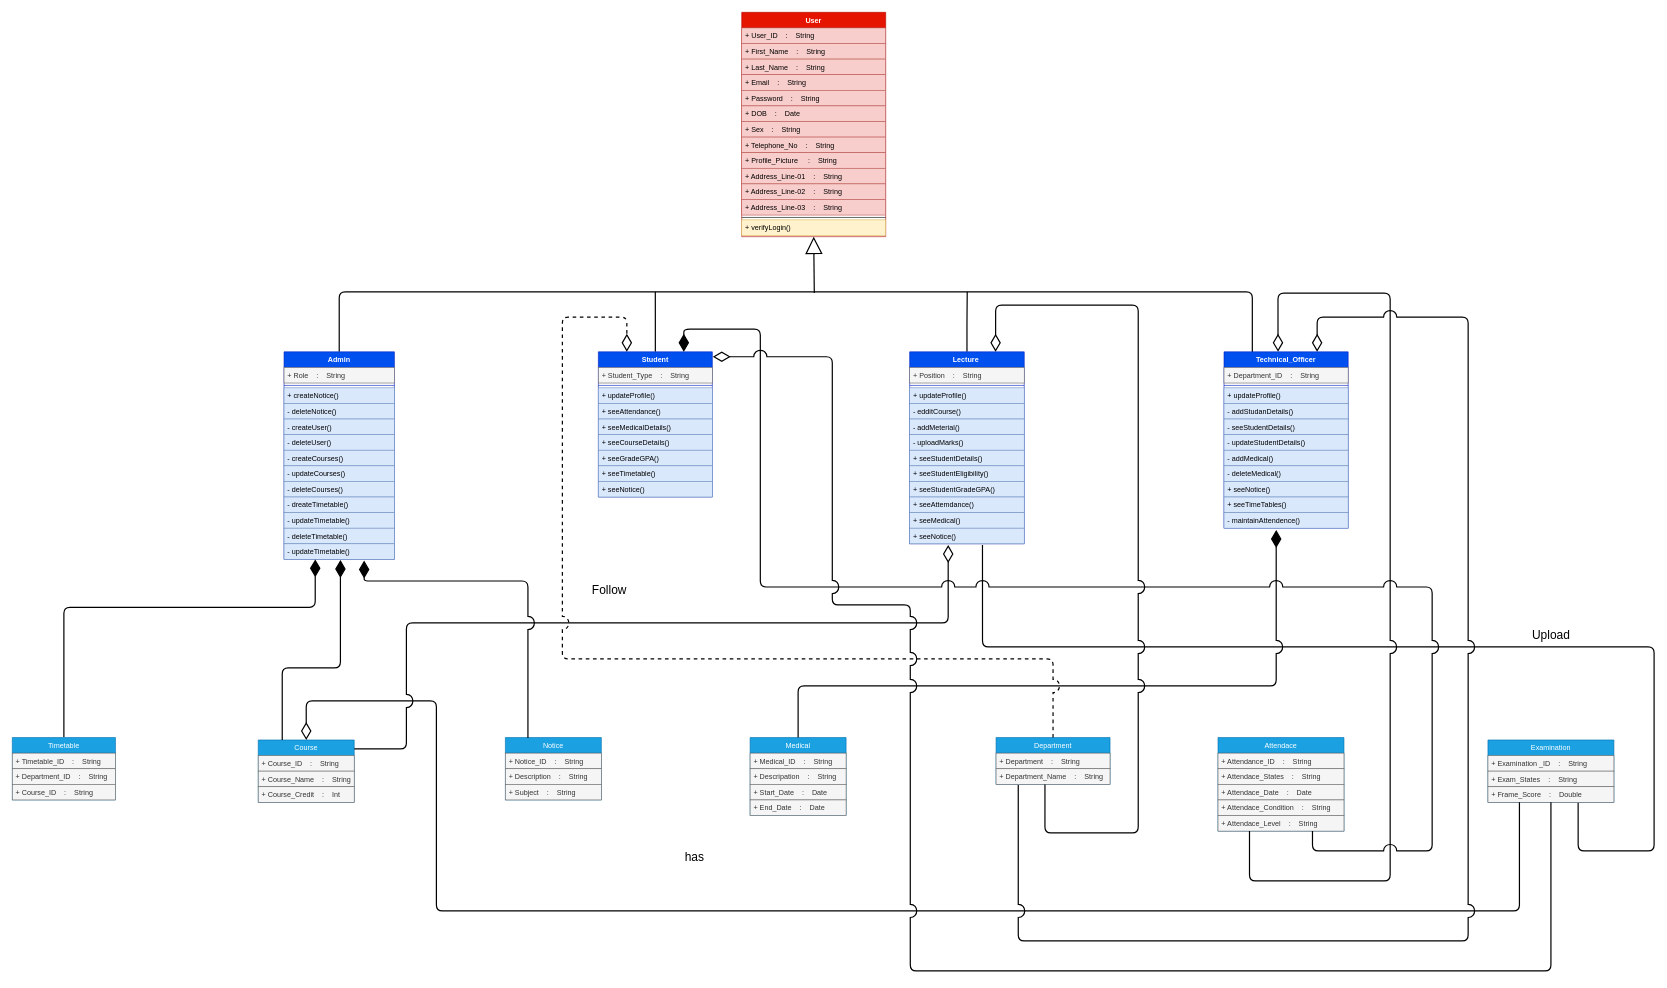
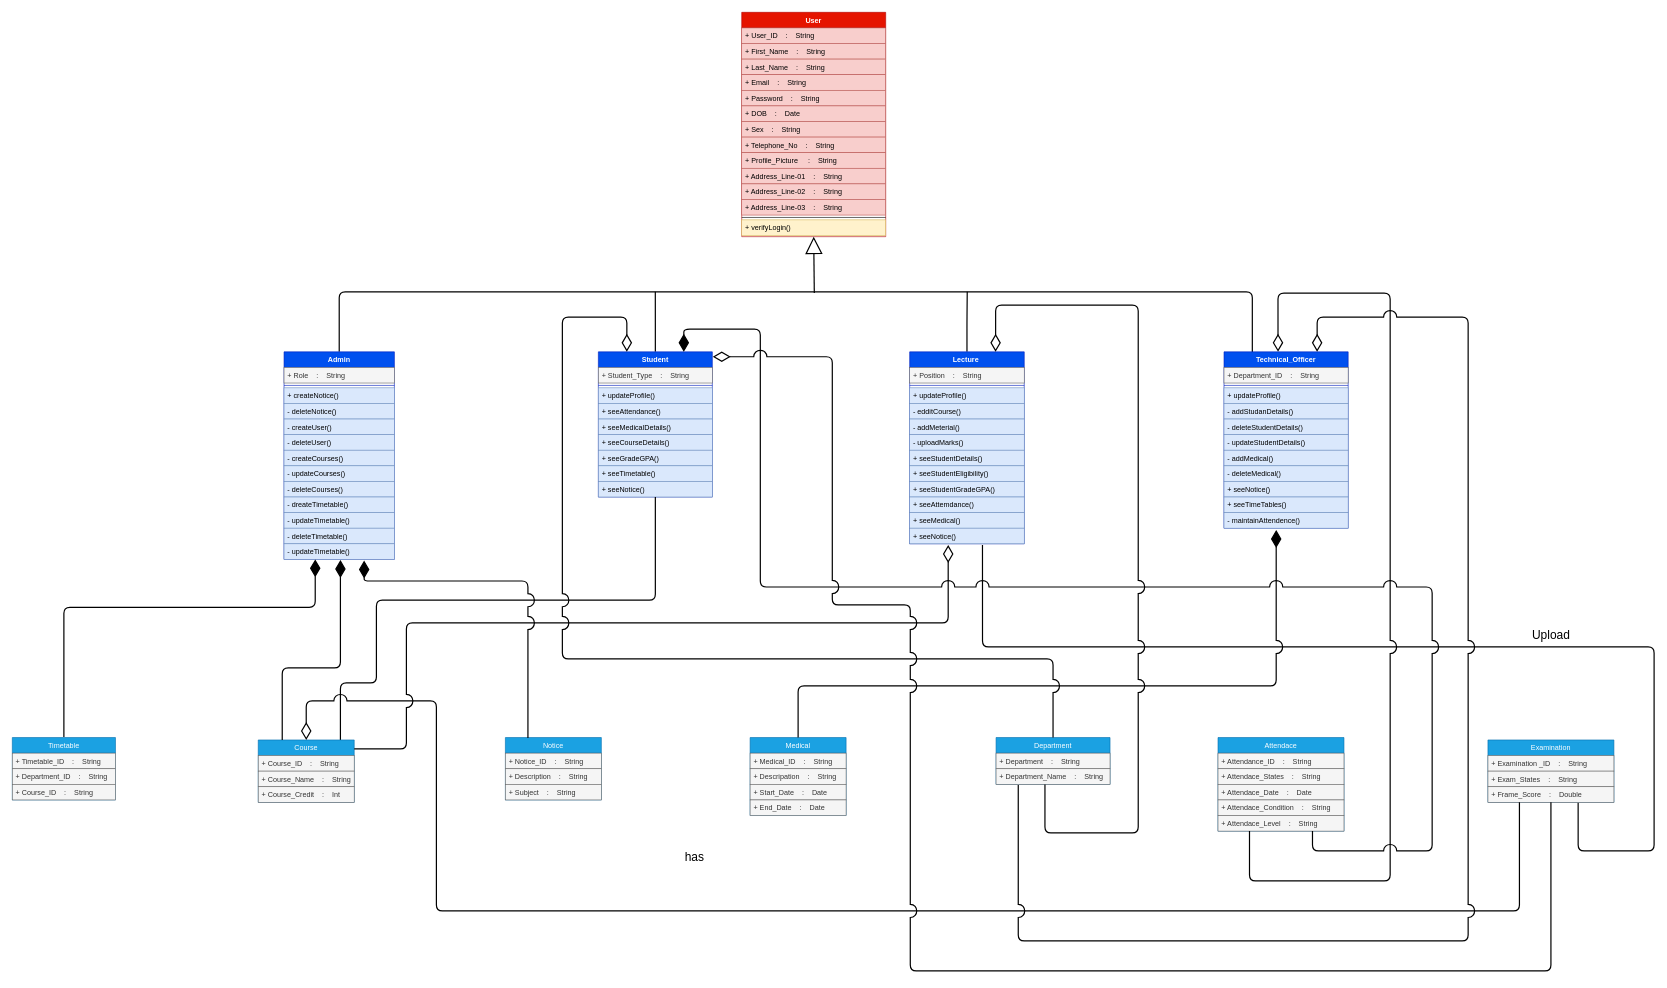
node "- seeStudentDetails()": label "- seeStudentDetails()" -> "- deleteStudentDetails()"
node "Follow": removed
edge "Student" -- "Course": added
edge "Department" -> "Student": style dashed -> solid
